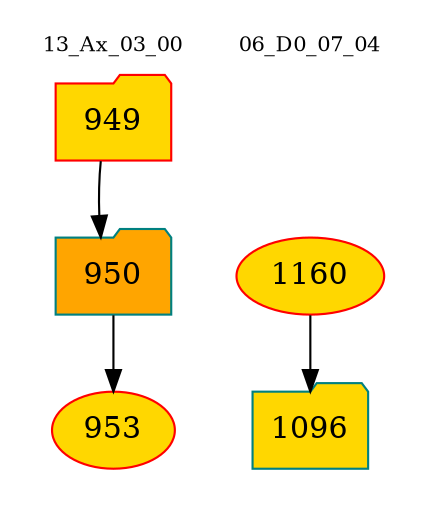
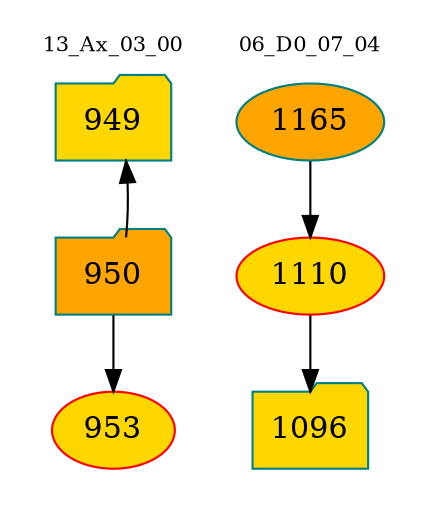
node "949": color red -> teal
node "1165": added
edge "949" -> "950": reversed
node "1160": label "1160" -> "1110"
